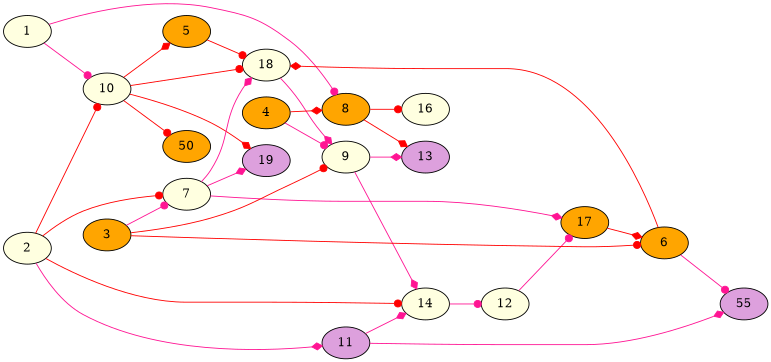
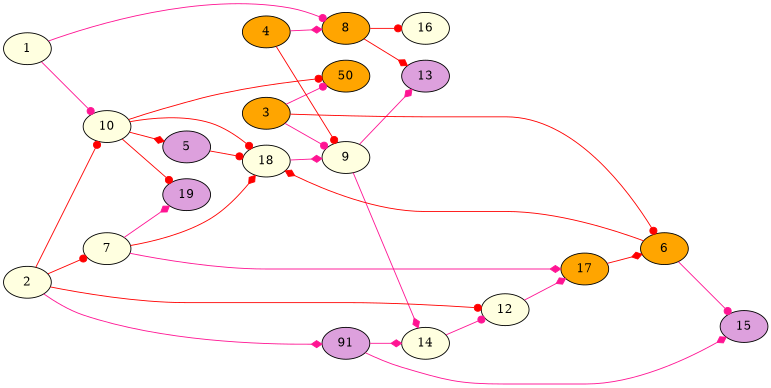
node "5": fillcolor orange -> plum
edge "4" -> "8": color red -> deeppink
edge "10" -> "19": arrowhead diamond -> dot
edge "4" -> "9": color deeppink -> red
edge "7" -> "18": color deeppink -> red
edge "3" -> "9": color red -> deeppink
edge "3" -> "7": now "3" -> "50"
edge "12" -> "17": arrowhead dot -> diamond
edge "2" -> "14": now "2" -> "12"
node "55": label "55" -> "15"
node "11": label "11" -> "91"
